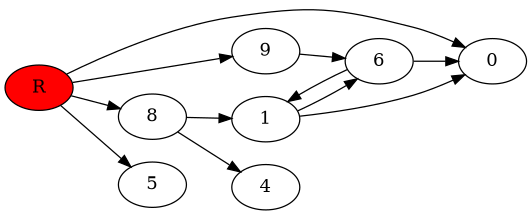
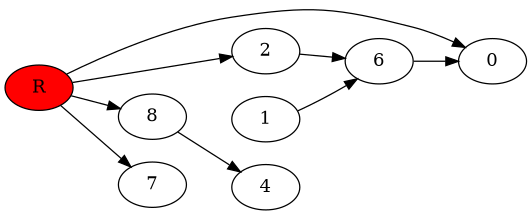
node "9": label "9" -> "2"
edge "6" -> "1": removed
edge "1" -> "0": removed
edge "8" -> "1": removed
node "5": label "5" -> "7"
